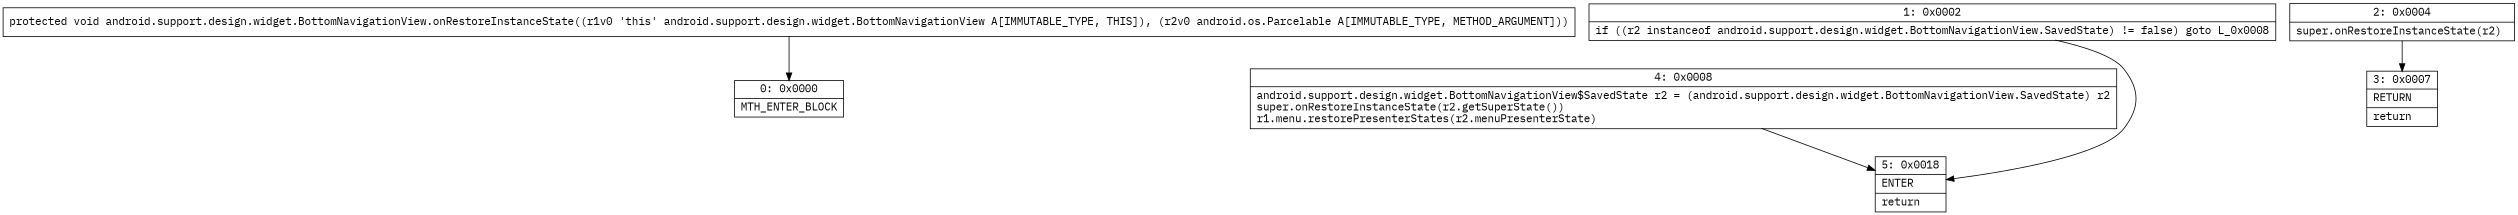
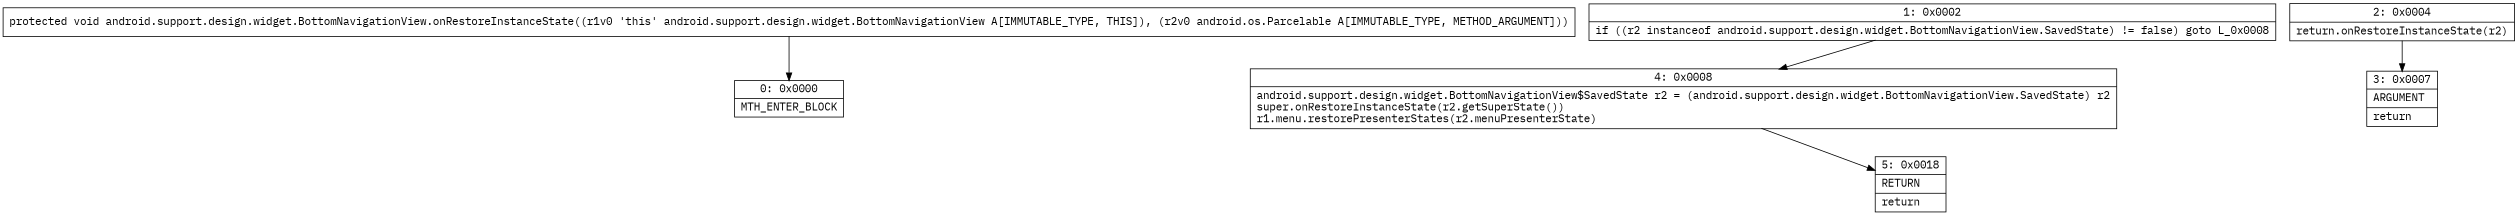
node "2: 0x0004": text "super.onRestoreInstanceState(r2)" -> "return.onRestoreInstanceState(r2)"
node "3: 0x0007": text "RETURN" -> "ARGUMENT"
edge "1: 0x0002" -> "5: 0x0018": now "1: 0x0002" -> "4: 0x0008"
node "5: 0x0018": text "ENTER" -> "RETURN"
